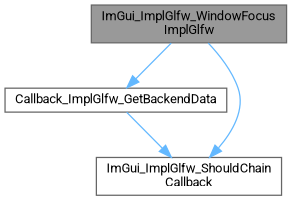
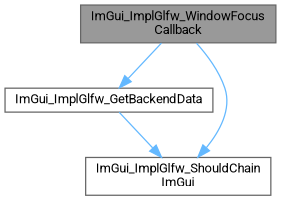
node "ImGui_ImplGlfw_WindowFocus ImplGlfw": label "ImGui_ImplGlfw_WindowFocus ImplGlfw" -> "ImGui_ImplGlfw_WindowFocus Callback"
node "Callback_ImplGlfw_GetBackendData": label "Callback_ImplGlfw_GetBackendData" -> "ImGui_ImplGlfw_GetBackendData"
node "ImGui_ImplGlfw_ShouldChain Callback": label "ImGui_ImplGlfw_ShouldChain Callback" -> "ImGui_ImplGlfw_ShouldChain ImGui"
